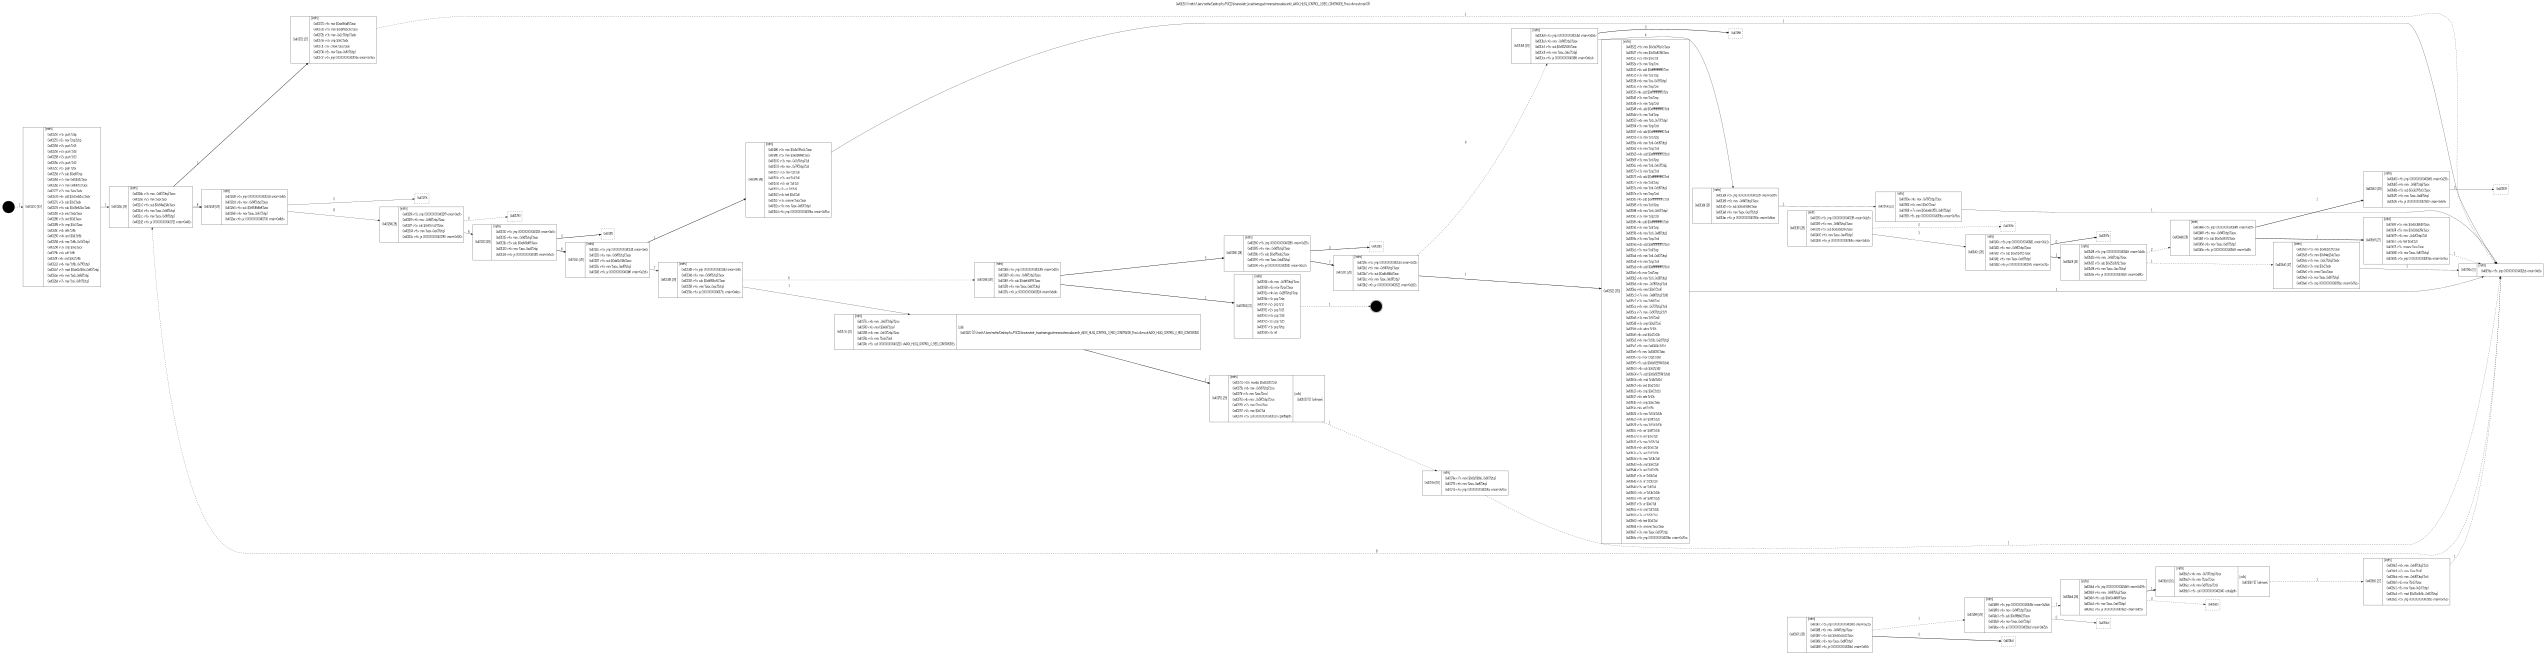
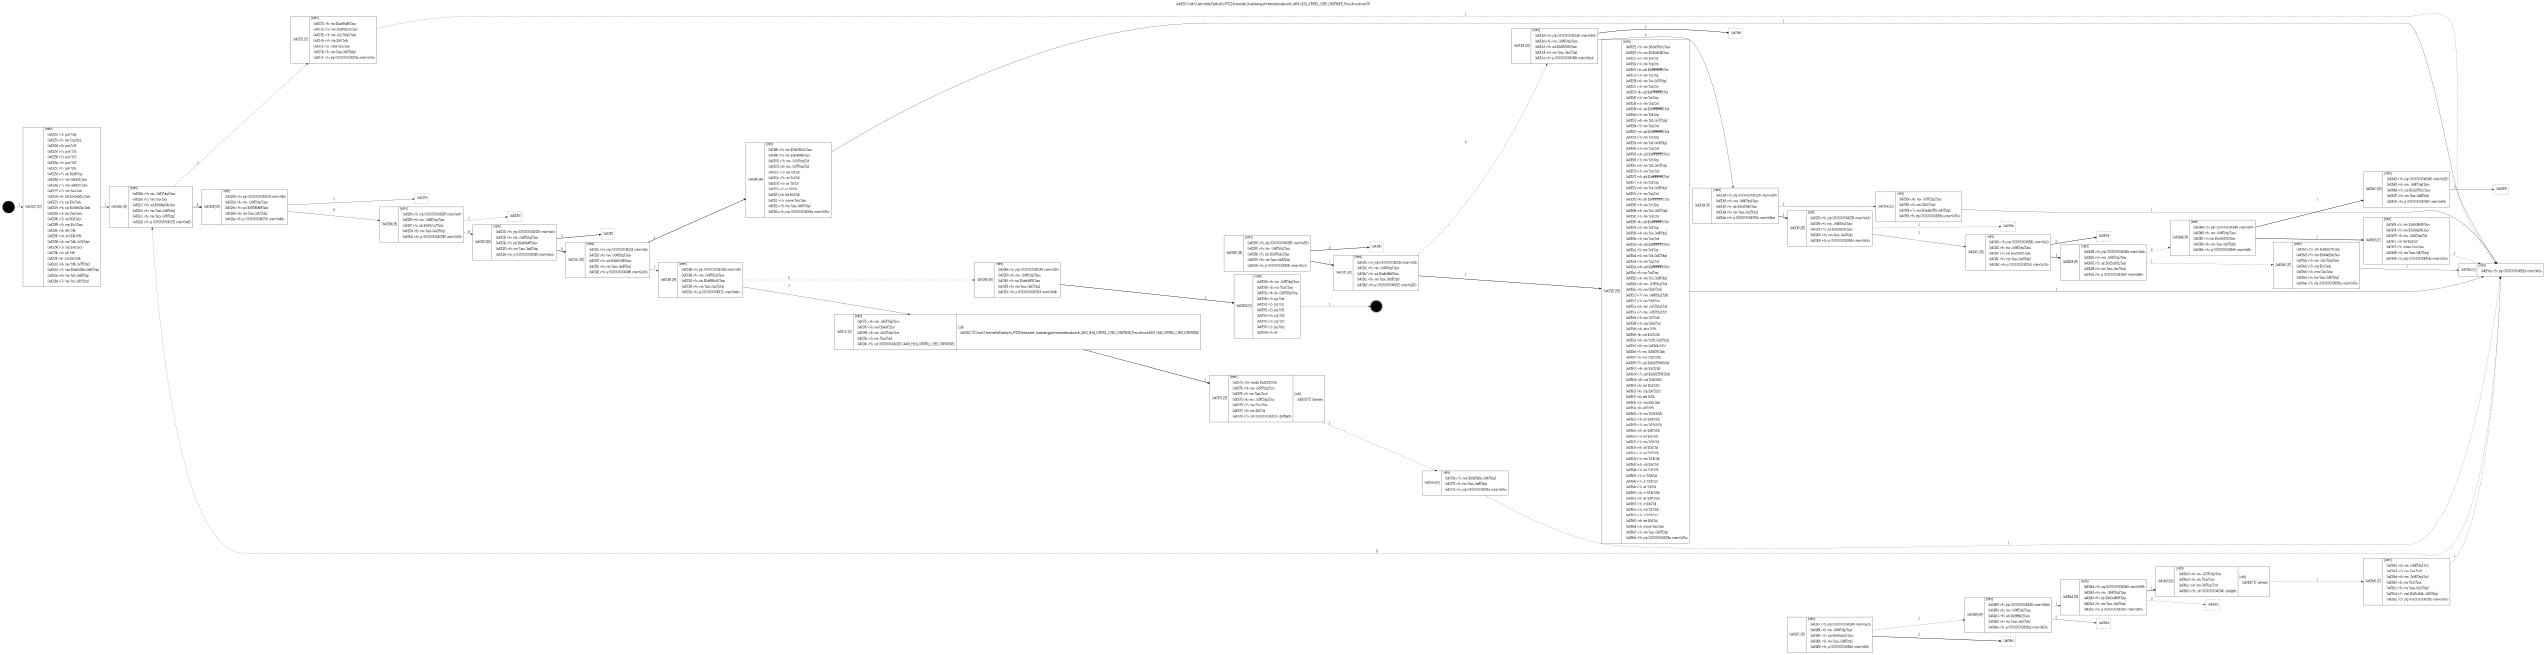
edge "0x4012bb [29]" -> "0x401721 [27]": style bold -> dashed
edge "0x4013d4 [28]" -> "0x4013f0 [28]": added, label "3"
edge "0x401364 [28]" -> "0x401380 [28]": removed, label "5"
